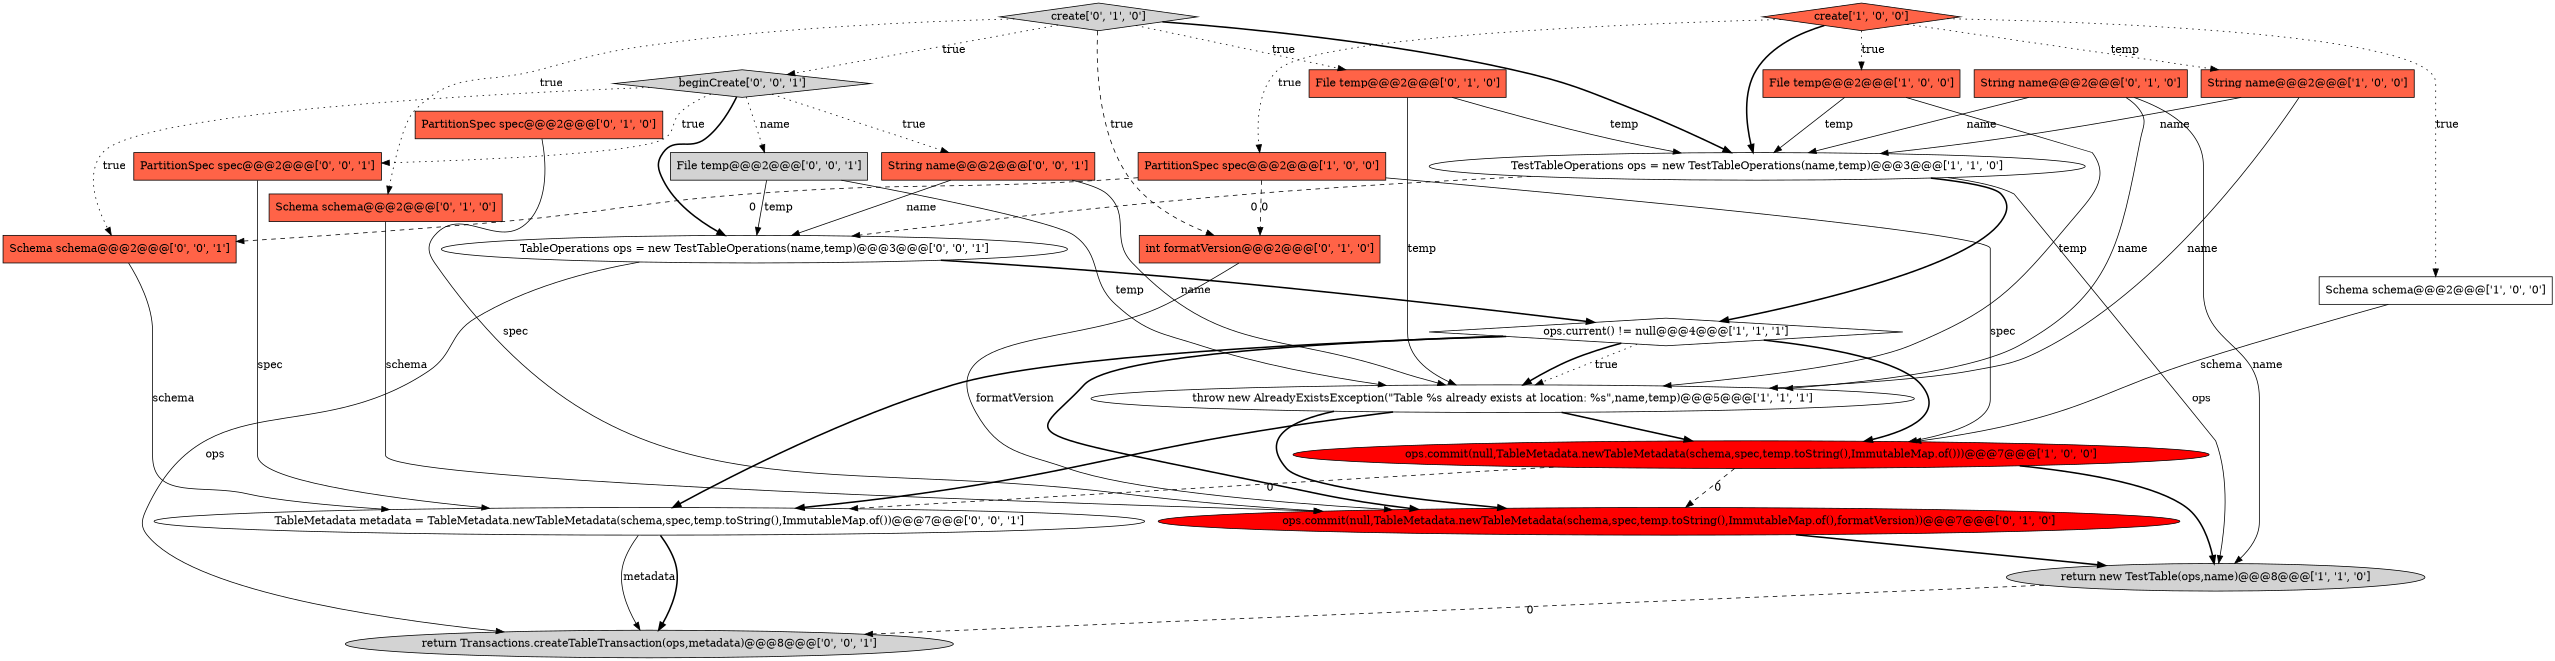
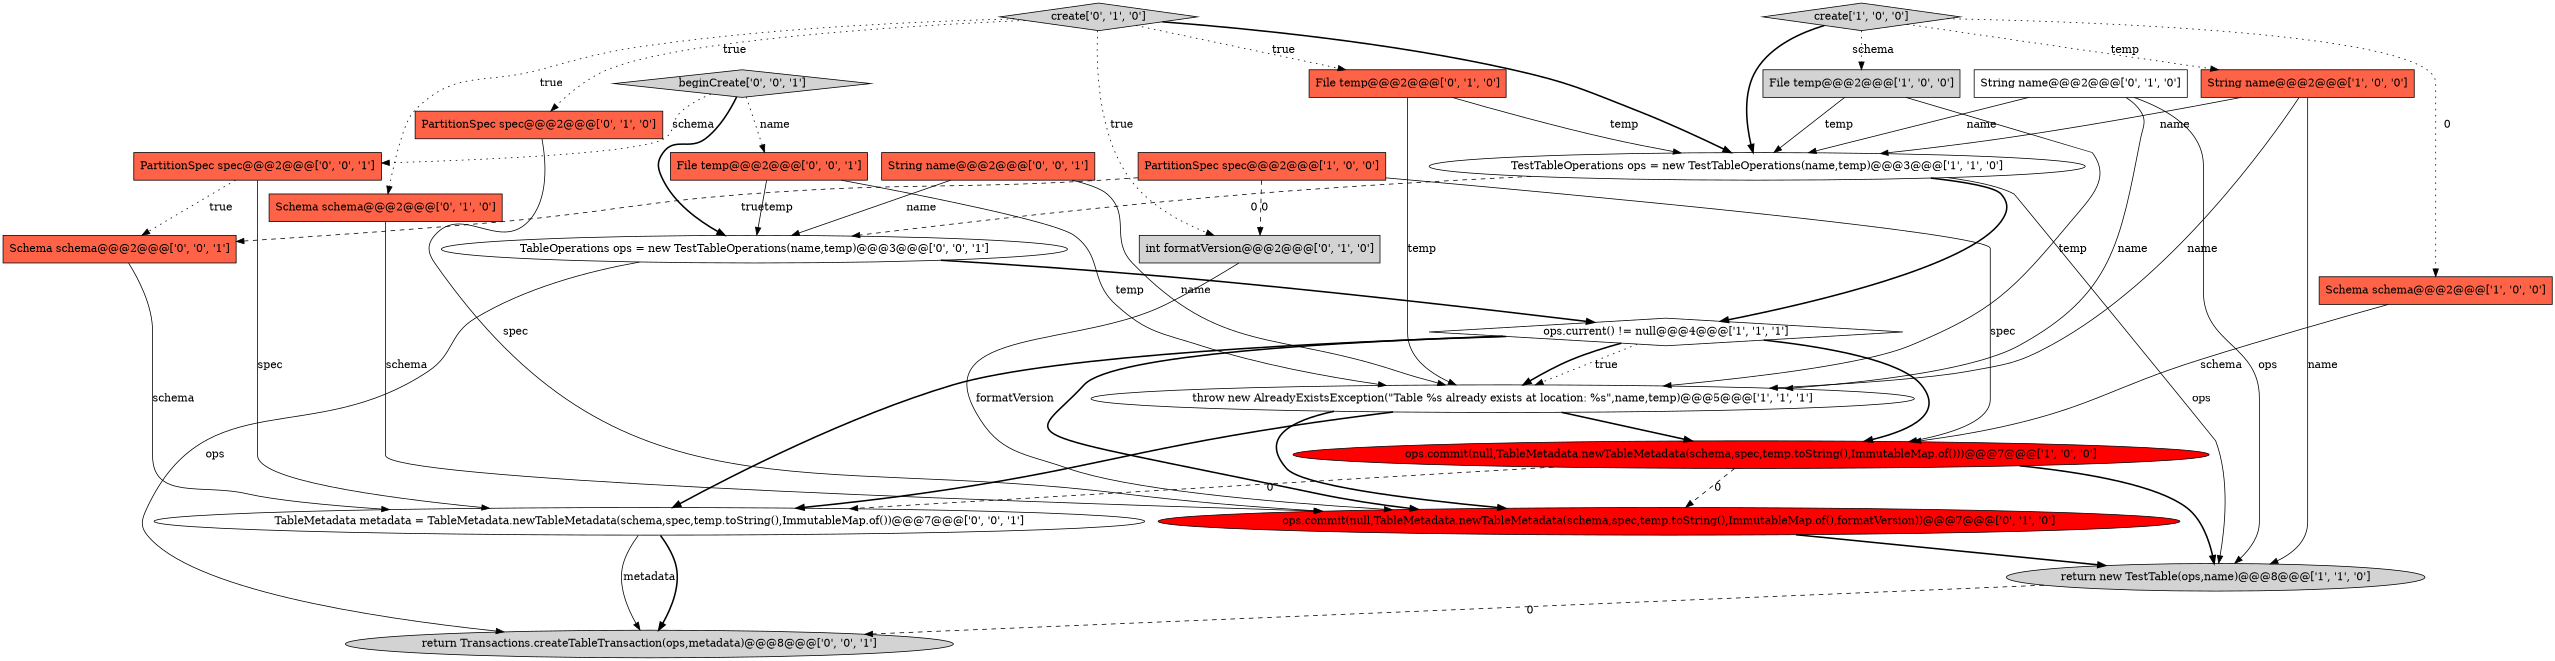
node "create['1', '0', '0']": fillcolor tomato -> lightgray
edge "create['1', '0', '0']" -> "PartitionSpec spec@@@2@@@['1', '0', '0']": removed, label "true"
edge "create['0', '1', '0']" -> "beginCreate['0', '0', '1']": now "create['0', '1', '0']" -> "PartitionSpec spec@@@2@@@['0', '1', '0']"
edge "create['1', '0', '0']" -> "File temp@@@2@@@['1', '0', '0']": label "true" -> "schema"
node "File temp@@@2@@@['1', '0', '0']": fillcolor tomato -> lightgray
node "String name@@@2@@@['0', '1', '0']": fillcolor tomato -> white
edge "beginCreate['0', '0', '1']" -> "Schema schema@@@2@@@['0', '0', '1']": now "PartitionSpec spec@@@2@@@['0', '0', '1']" -> "Schema schema@@@2@@@['0', '0', '1']"
edge "beginCreate['0', '0', '1']" -> "String name@@@2@@@['0', '0', '1']": removed, label "true"
edge "beginCreate['0', '0', '1']" -> "PartitionSpec spec@@@2@@@['0', '0', '1']": label "true" -> "schema"
edge "create['1', '0', '0']" -> "Schema schema@@@2@@@['1', '0', '0']": label "true" -> "0"
edge "create['0', '1', '0']" -> "int formatVersion@@@2@@@['0', '1', '0']": style dashed -> dotted
node "File temp@@@2@@@['0', '0', '1']": fillcolor lightgray -> tomato
edge "PartitionSpec spec@@@2@@@['1', '0', '0']" -> "Schema schema@@@2@@@['0', '0', '1']": label "0" -> "true"
node "int formatVersion@@@2@@@['0', '1', '0']": fillcolor tomato -> lightgray
node "Schema schema@@@2@@@['1', '0', '0']": fillcolor white -> tomato
edge "String name@@@2@@@['1', '0', '0']" -> "return new TestTable(ops,name)@@@8@@@['1', '1', '0']": added, label "name"
edge "String name@@@2@@@['0', '1', '0']" -> "return new TestTable(ops,name)@@@8@@@['1', '1', '0']": label "name" -> "ops"
